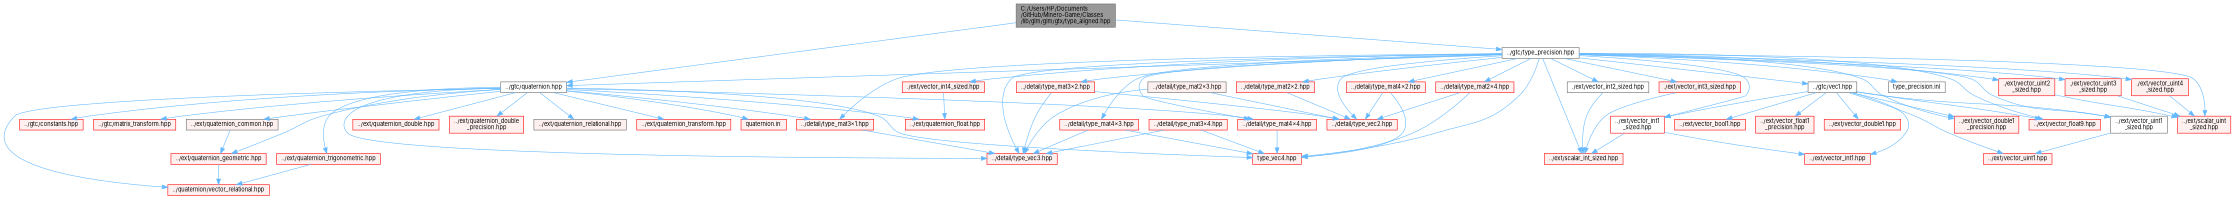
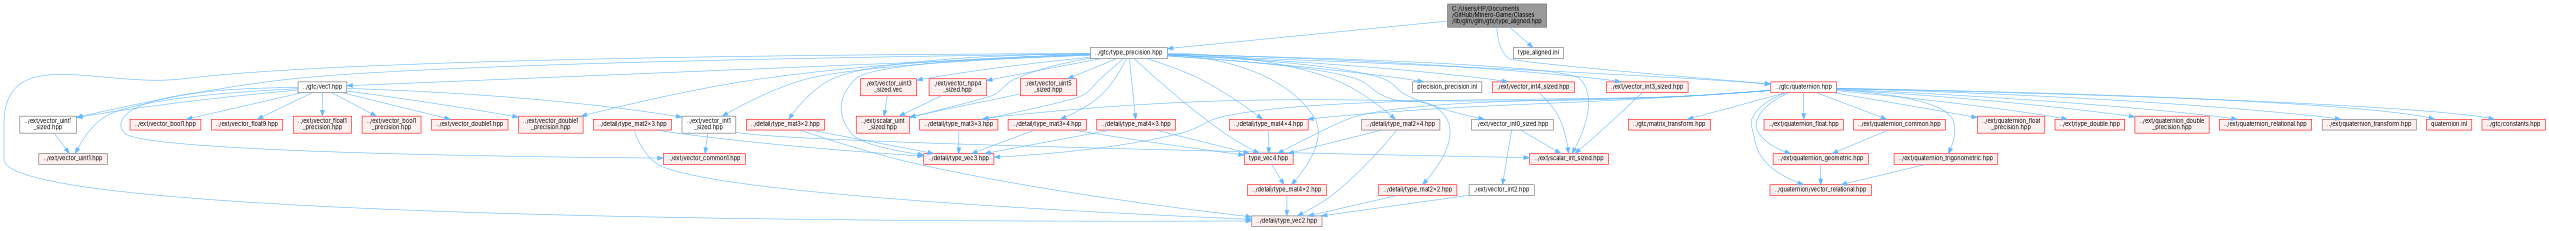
node "type_aligned.inl": added
edge "../gtc/type_precision.hpp" -> "../ext/vector_float9.hpp": now "../gtc/type_precision.hpp" -> "../detail/type_mat3x4.hpp"
node "../gtc/quaternion.hpp": color grey40 -> red
node "../detail/type_mat2x3.hpp": color grey40 -> red
node "../detail/type_mat2x4.hpp": color red -> grey40
node "./ext/vector_int2_sized.hpp": label "./ext/vector_int2_sized.hpp" -> "./ext/vector_int0_sized.hpp"
node "type_precision.inl": label "type_precision.inl" -> "precision_precision.inl"
node "./ext/vector_uint2 _sized.hpp": label "./ext/vector_uint2 _sized.hpp" -> "./ext/vector_uint5 _sized.hpp"
node "./ext/vector_uint3 _sized.hpp": label "./ext/vector_uint3 _sized.hpp" -> "./ext/vector_uint3 _sized.vec"
node "./ext/vector_uint4 _sized.hpp": label "./ext/vector_uint4 _sized.hpp" -> "./ext/vector_hpp4 _sized.hpp"
edge "./ext/vector_int4_sized.hpp" -> "../ext/quaternion_float.hpp": now "./ext/vector_int4_sized.hpp" -> "../ext/scalar_int_sized.hpp"
node "../ext/quaternion_common.hpp": color grey40 -> red
node "../ext/vector_bool1 _precision.hpp": added
node "../ext/quaternion_double.hpp": label "../ext/quaternion_double.hpp" -> "../ext/type_double.hpp"
node "../ext/quaternion_relational.hpp": color grey40 -> red
node "../ext/quaternion_transform.hpp": color red -> grey40
node "../detail/type_mat3x1.hpp": label "../detail/type_mat3x1.hpp" -> "../detail/type_mat3x3.hpp"
node "../detail/type_vec2.hpp": color red -> grey40
node "../ext/vector_int1 _sized.hpp": color red -> grey40
node "../ext/quaternion_float _precision.hpp": added
edge "../detail/type_mat4x2.hpp" -> "type_vec4.hpp": reversed
node "../ext/vector_int1.hpp": label "../ext/vector_int1.hpp" -> "../ext/vector_common1.hpp"
node "../ext/vector_uint1.hpp": color red -> grey40
node "./ext/vector_int2.hpp": added
